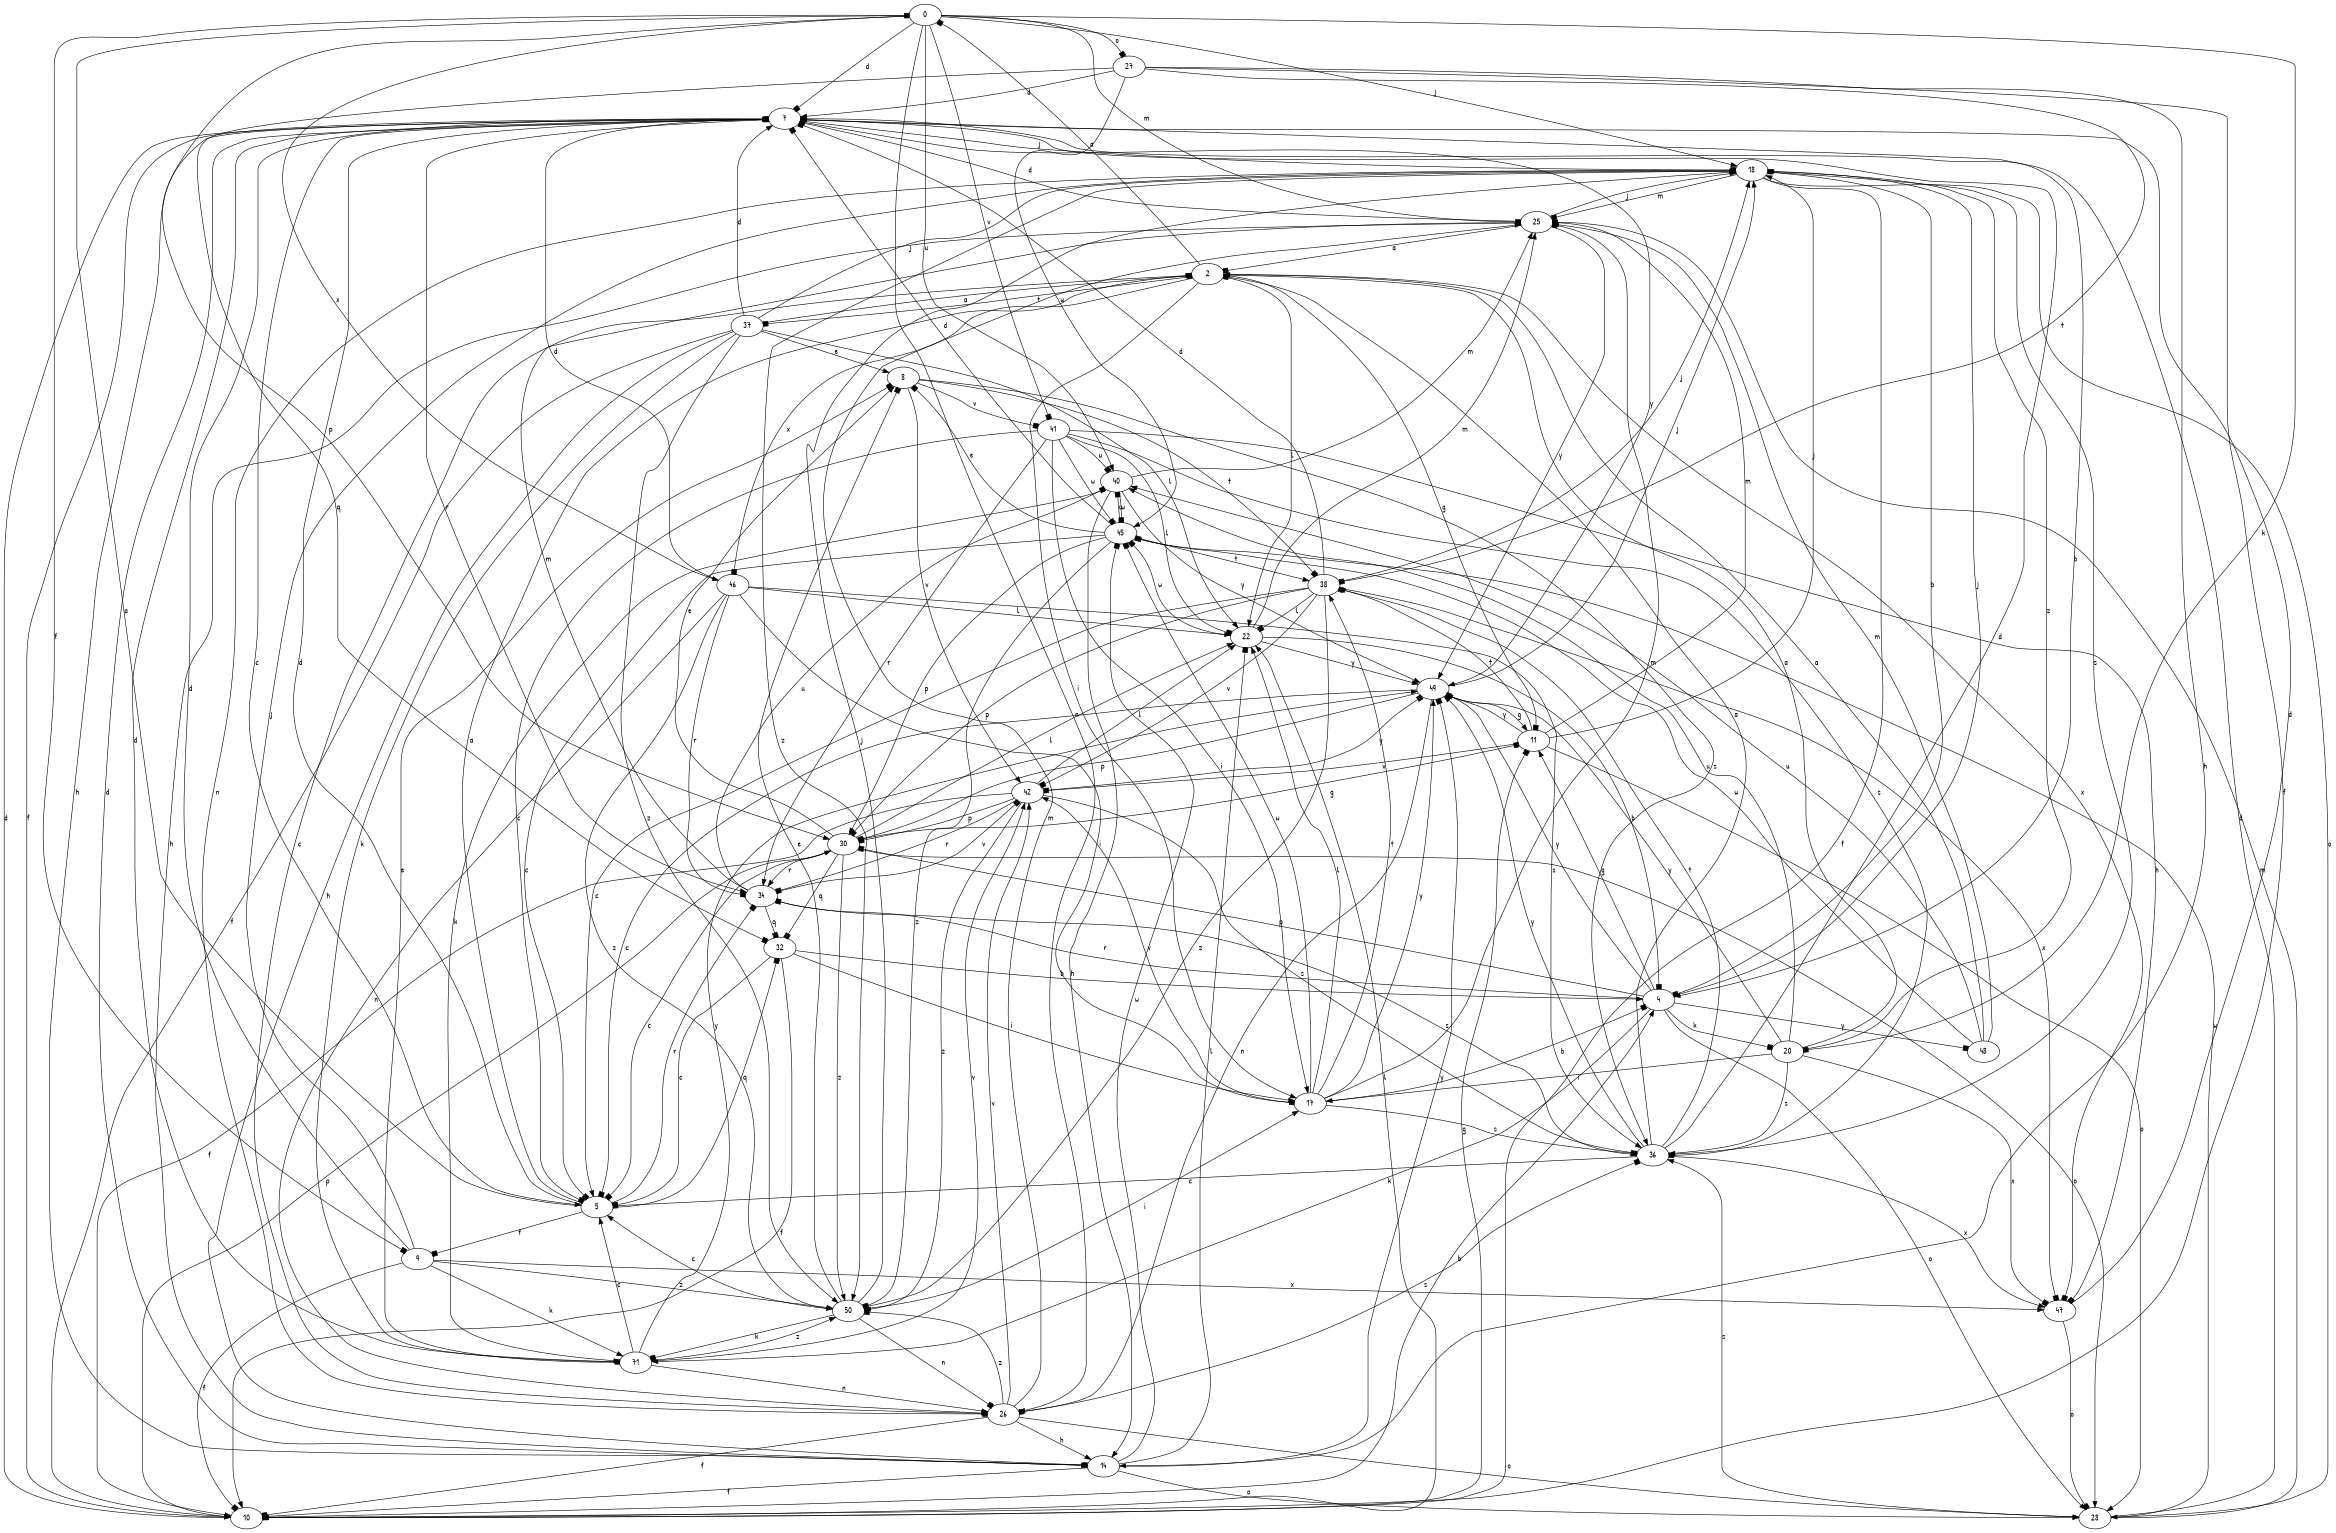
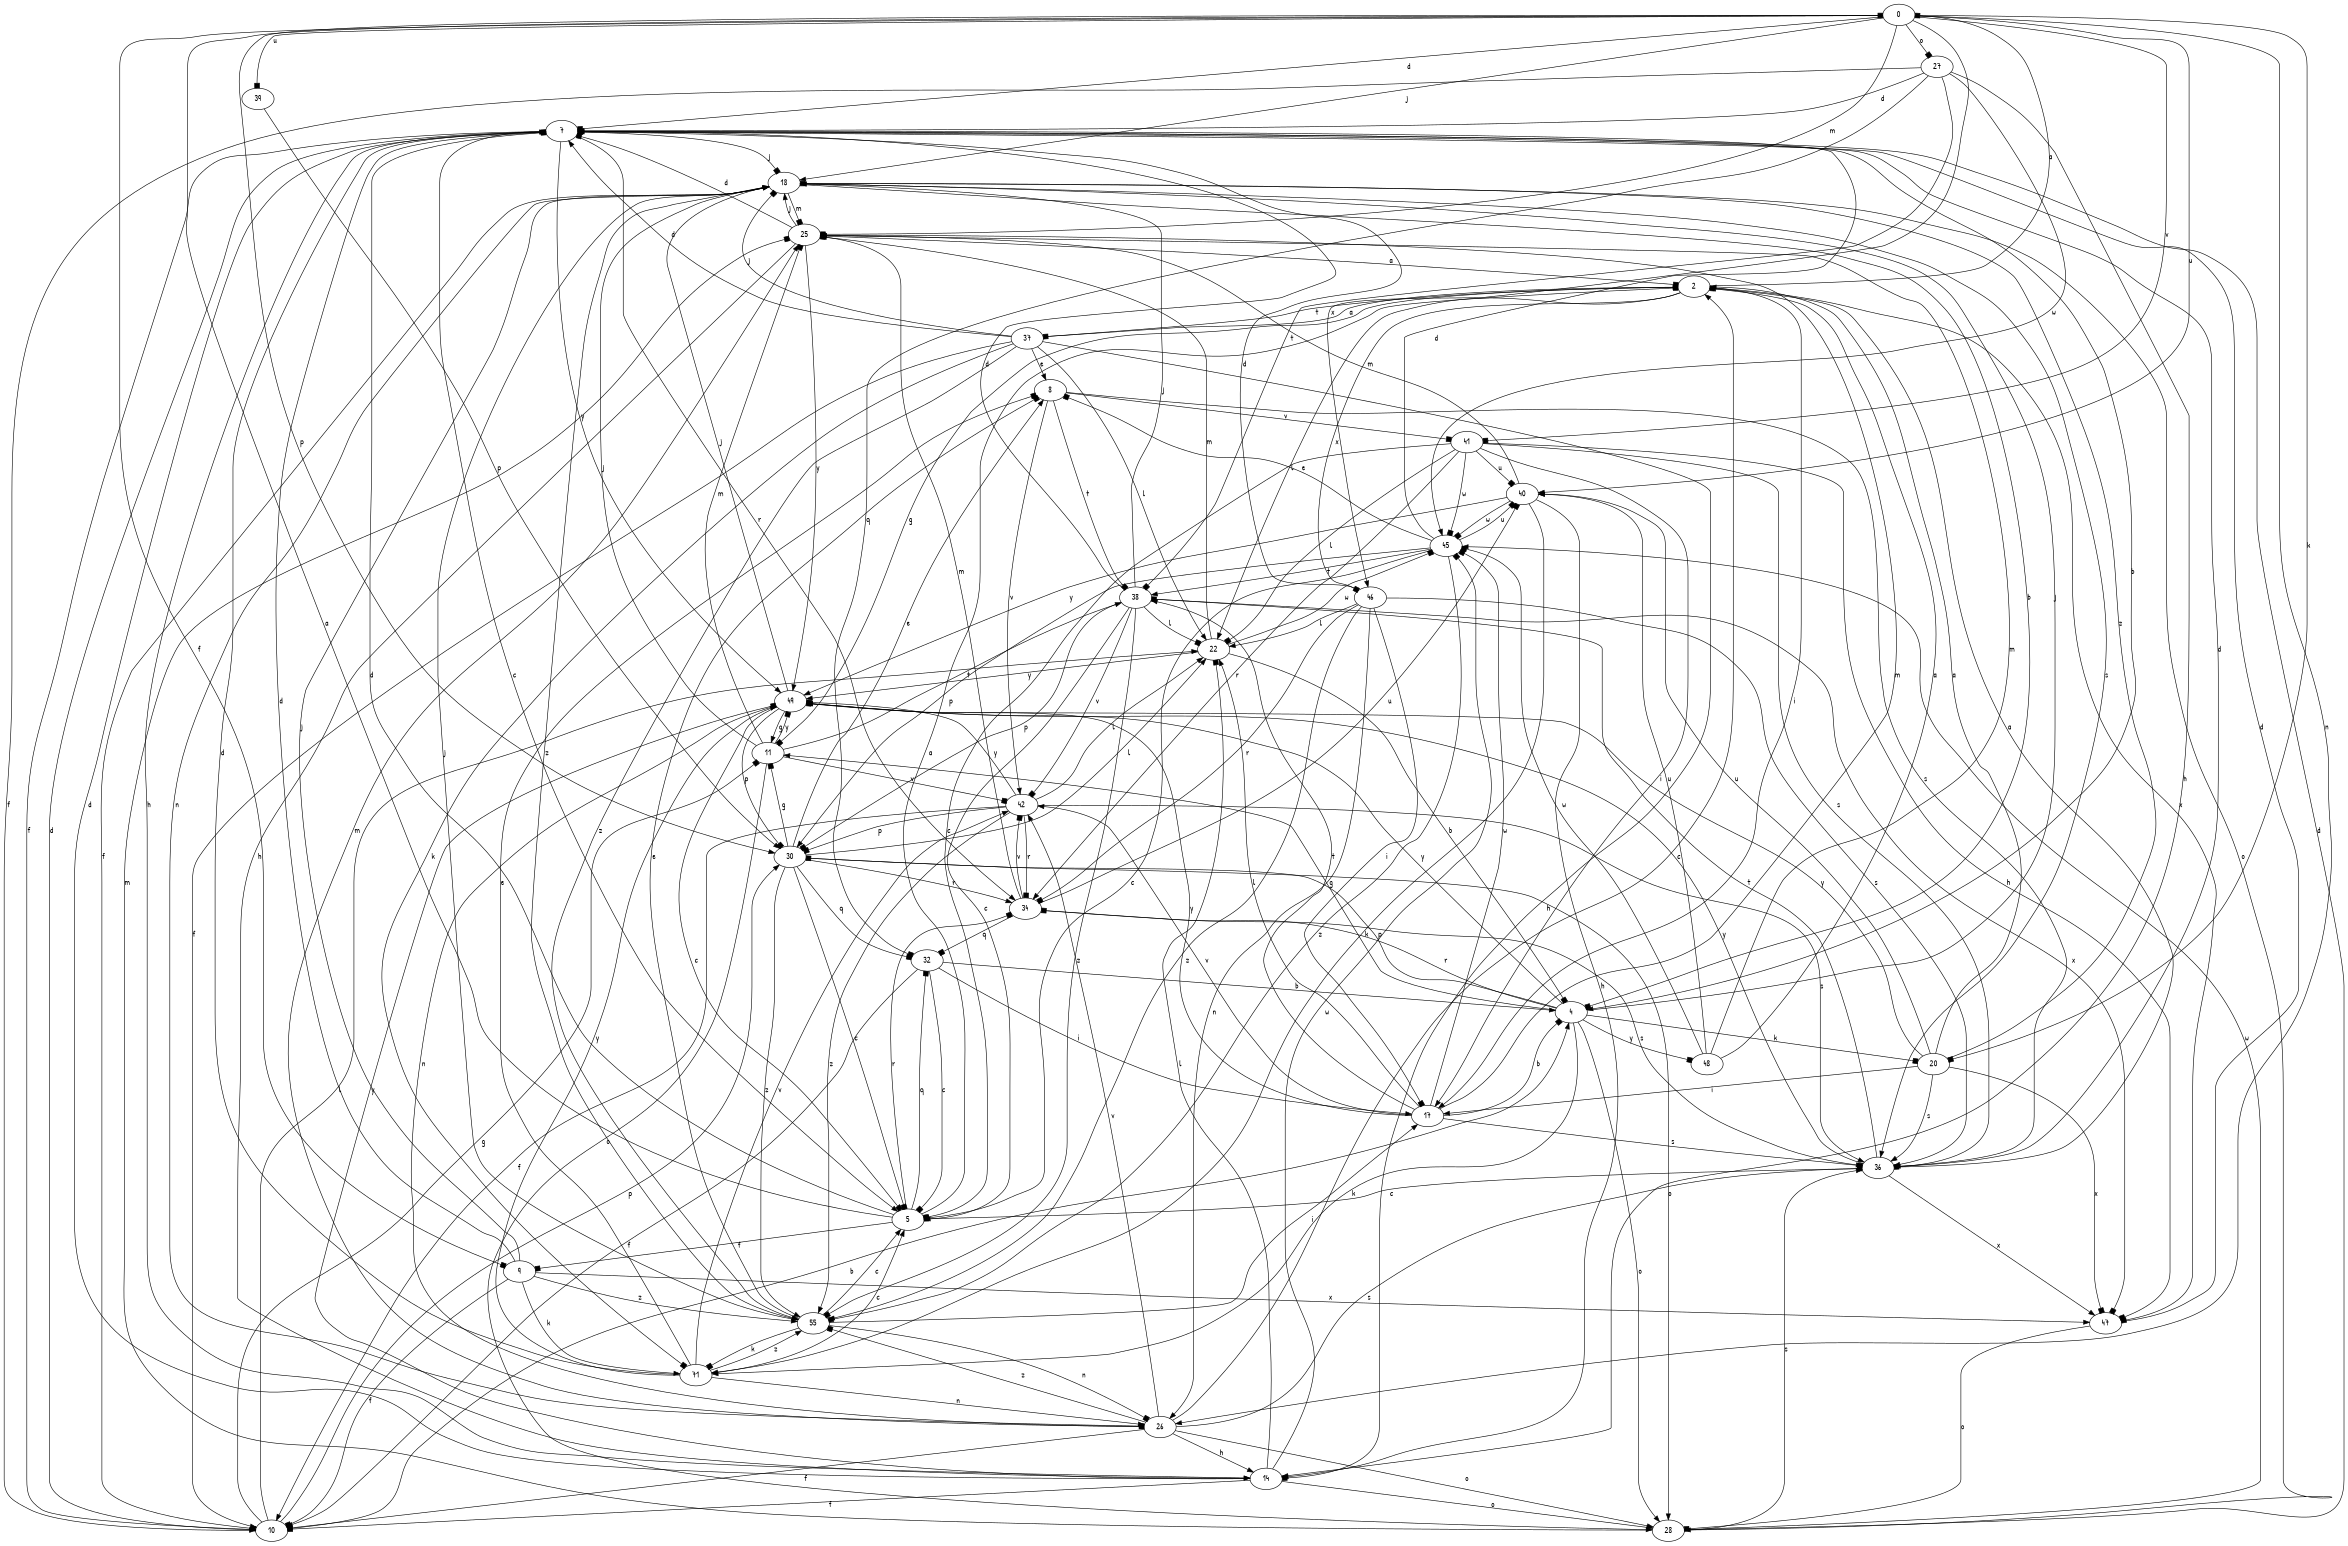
node "39": added
node "50": label "50" -> "55"
